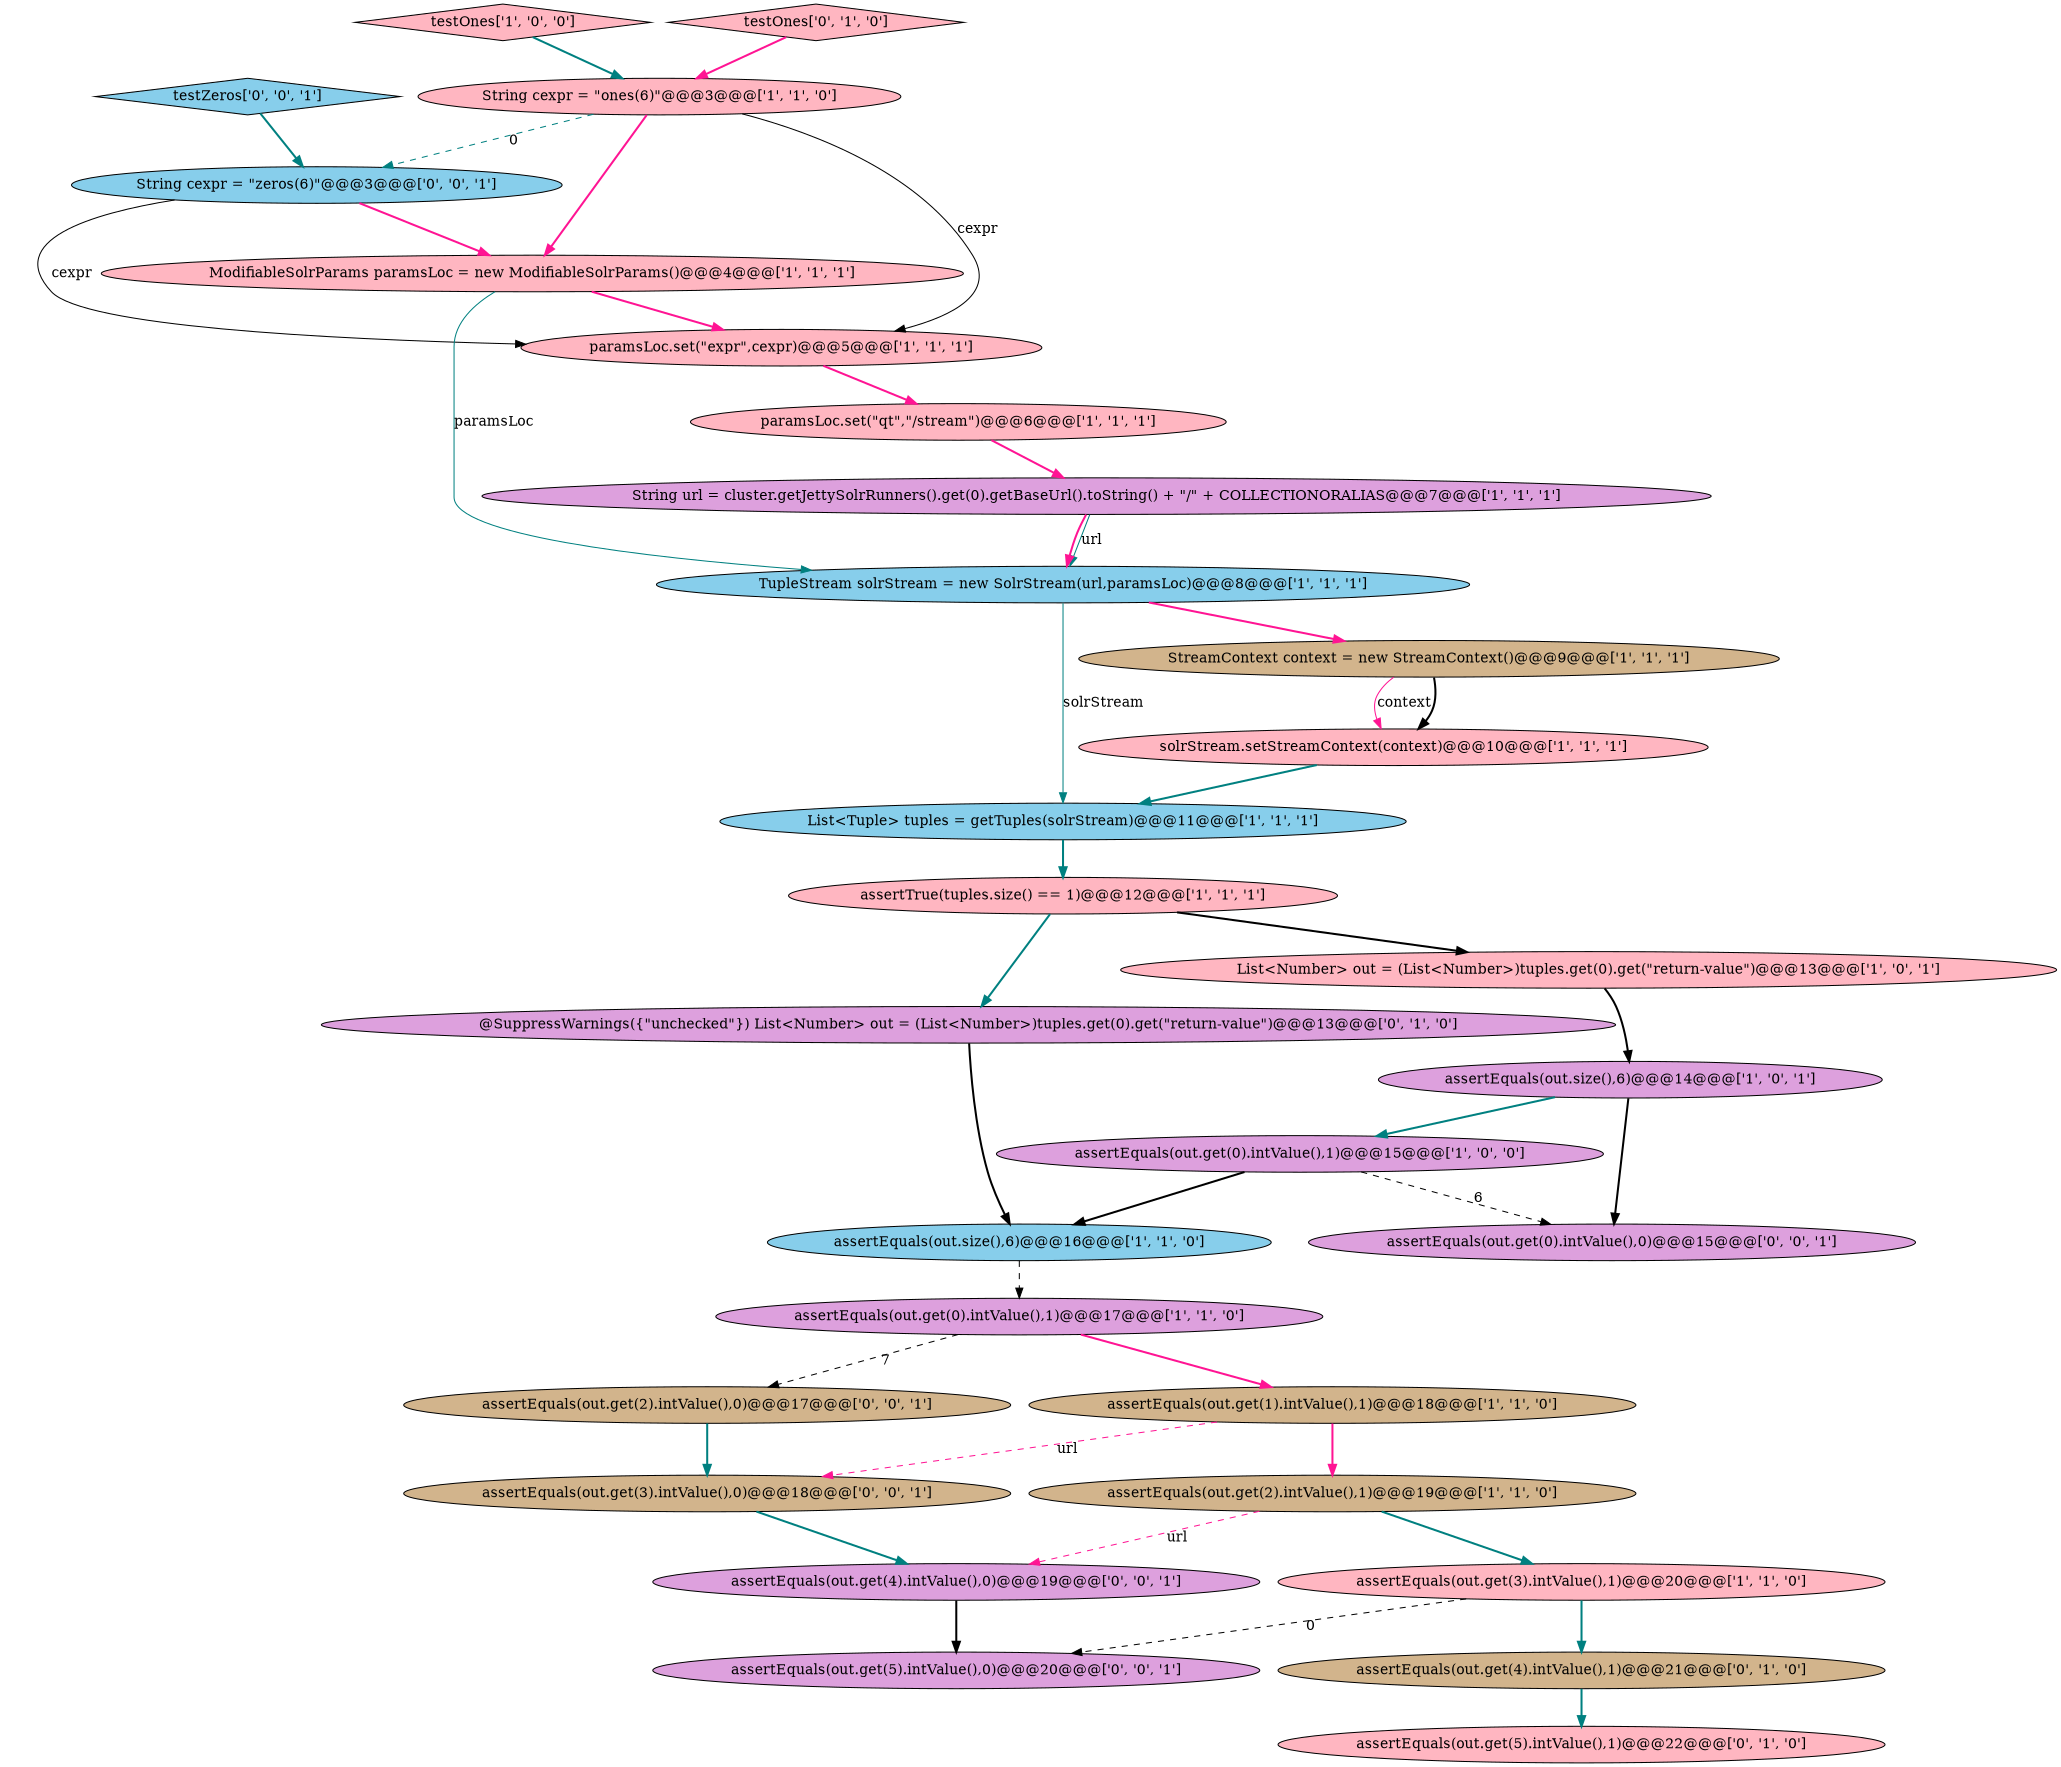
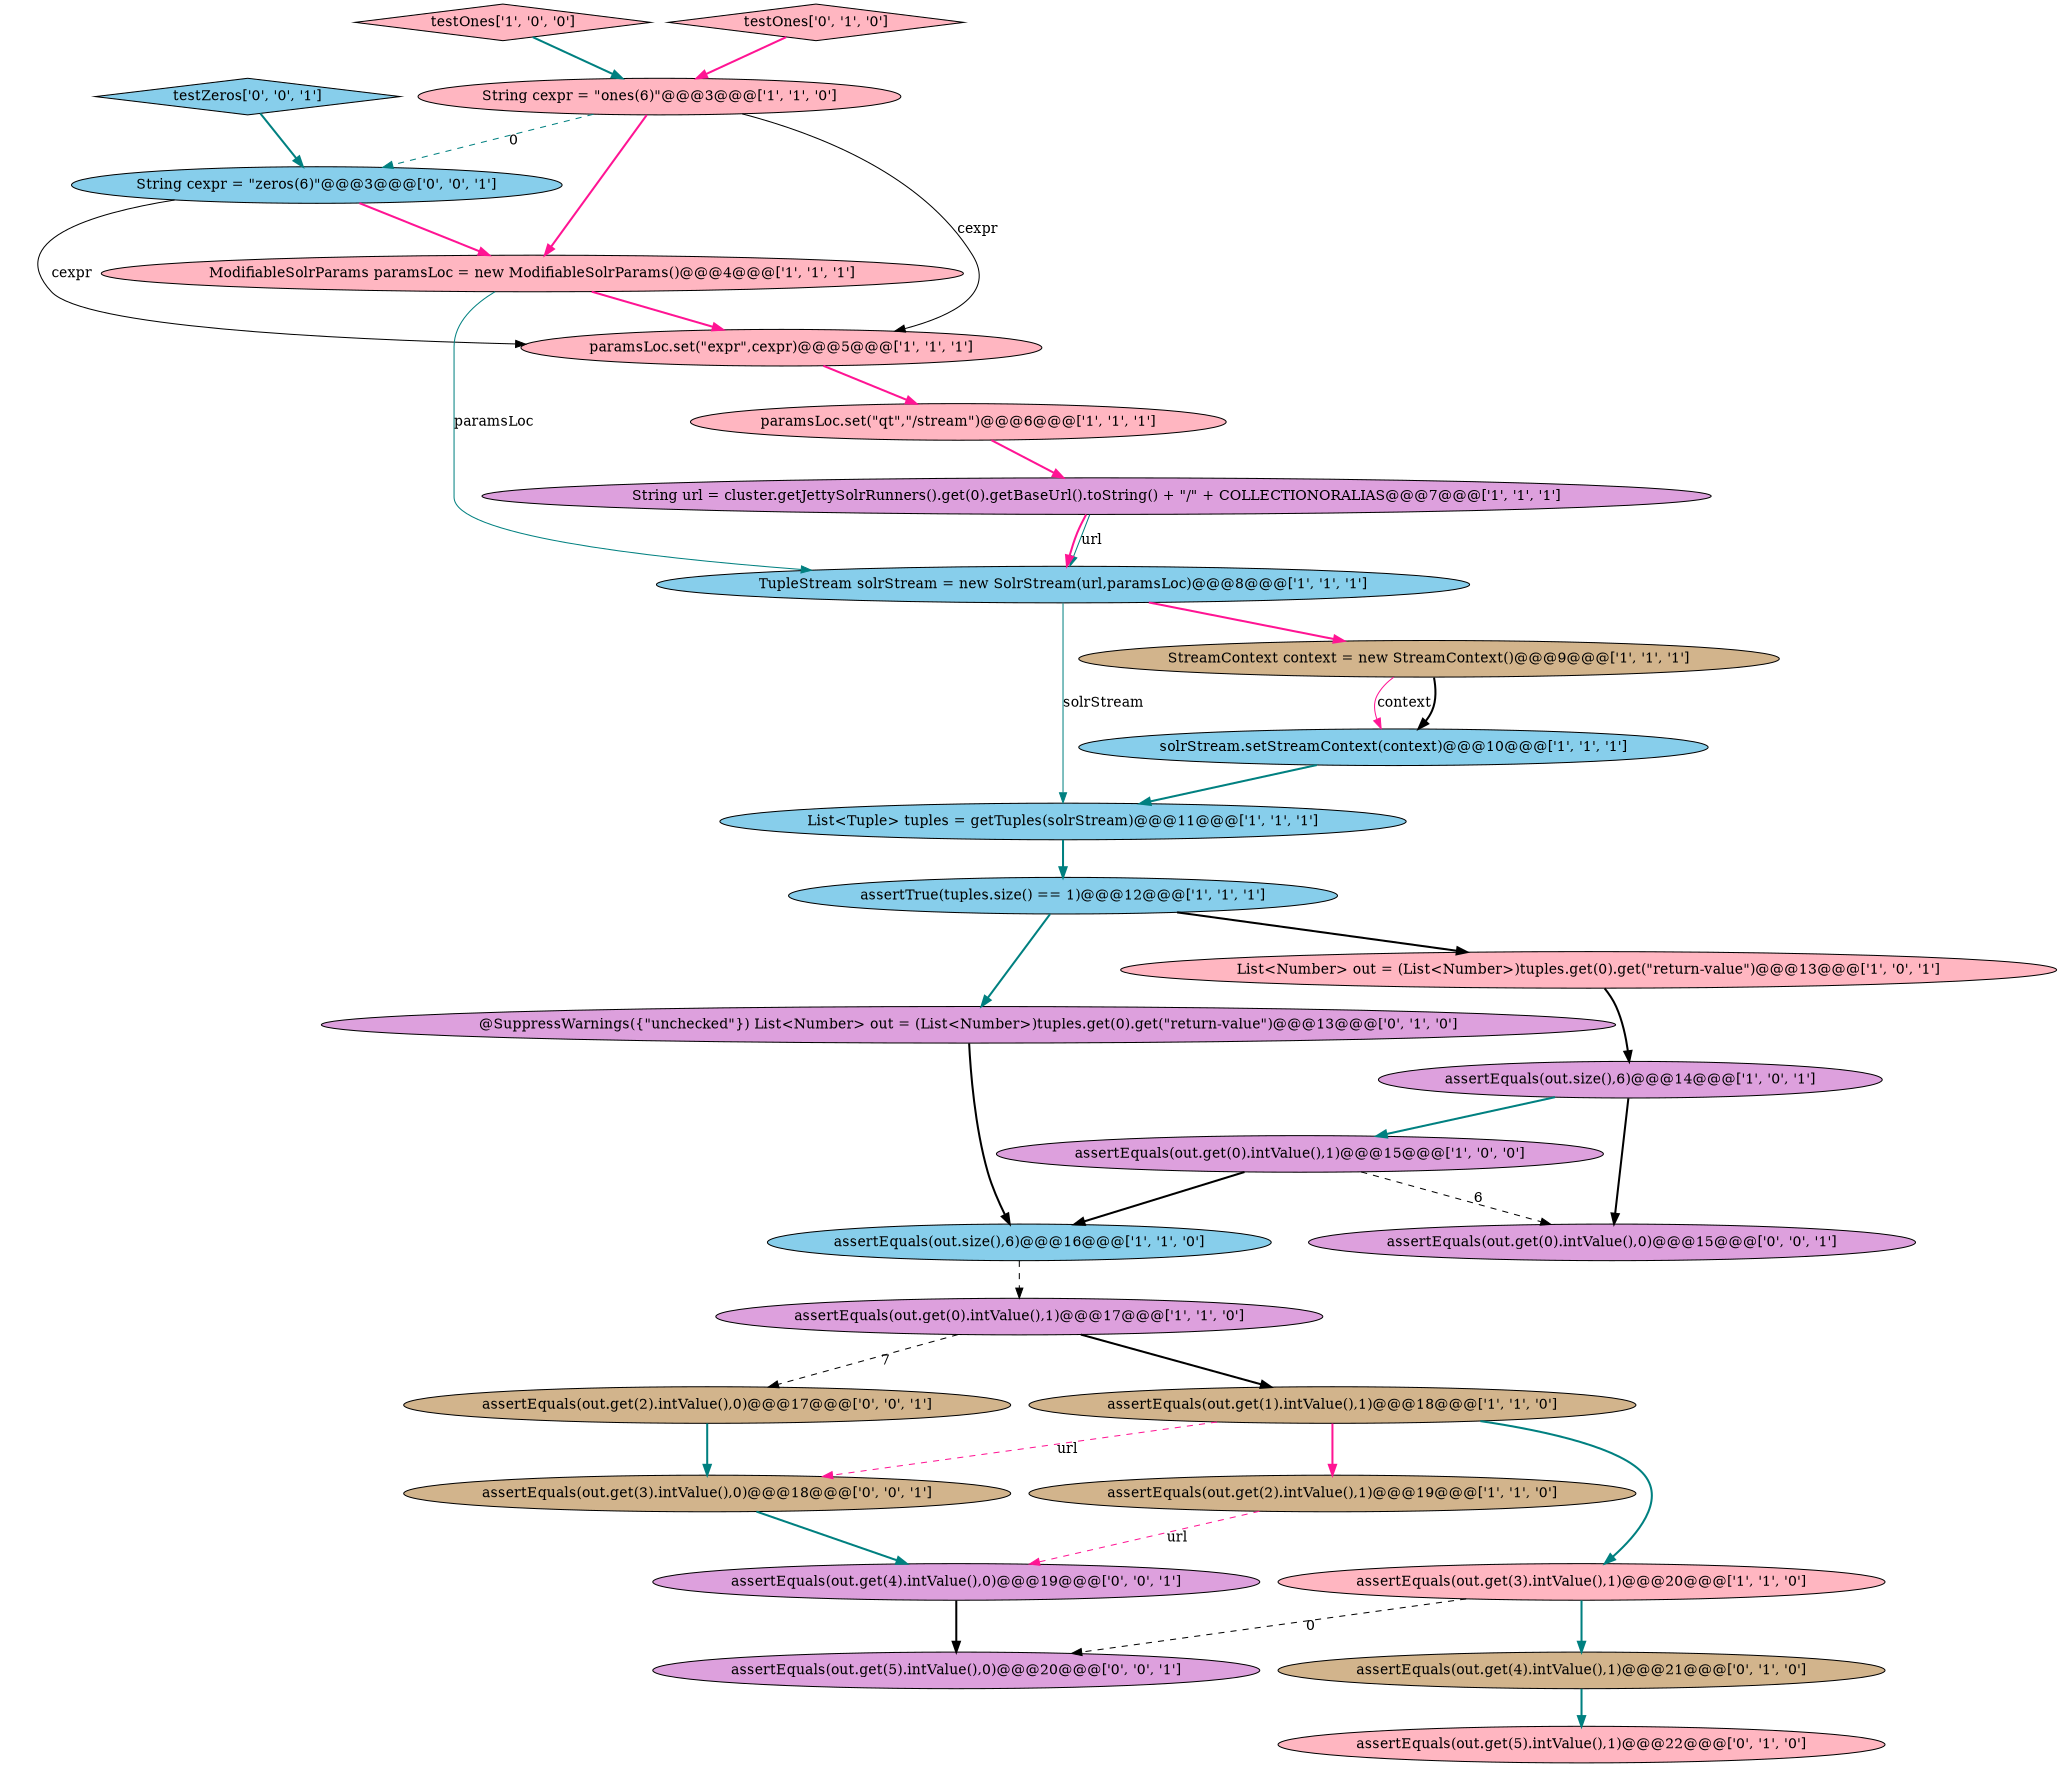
node "solrStream.setStreamContext(context)@@@10@@@['1', '1', '1']": fillcolor lightpink -> skyblue
node "assertTrue(tuples.size() == 1)@@@12@@@['1', '1', '1']": fillcolor lightpink -> skyblue
edge "assertEquals(out.get(0).intValue(),1)@@@17@@@['1', '1', '0']" -> "assertEquals(out.get(1).intValue(),1)@@@18@@@['1', '1', '0']": color deeppink -> black
edge "assertEquals(out.get(2).intValue(),1)@@@19@@@['1', '1', '0']" -> "assertEquals(out.get(3).intValue(),1)@@@20@@@['1', '1', '0']": now "assertEquals(out.get(1).intValue(),1)@@@18@@@['1', '1', '0']" -> "assertEquals(out.get(3).intValue(),1)@@@20@@@['1', '1', '0']"
